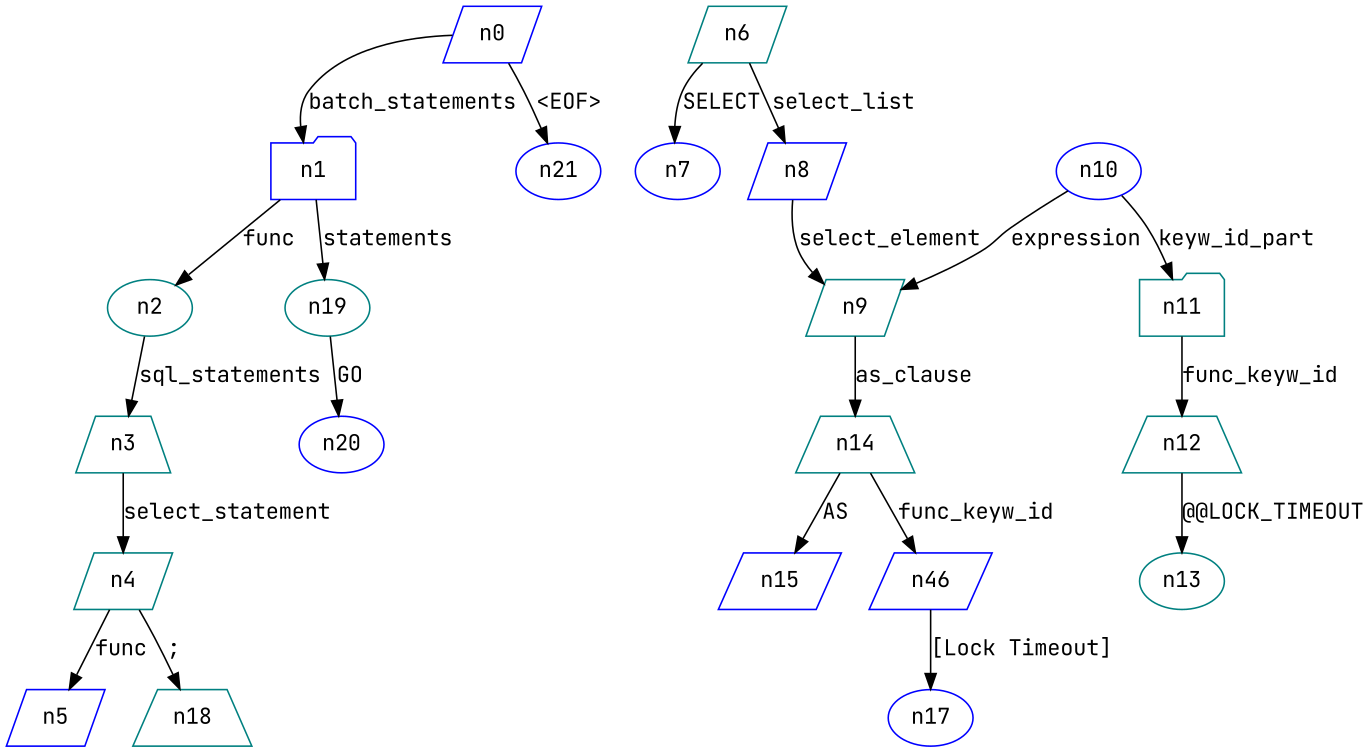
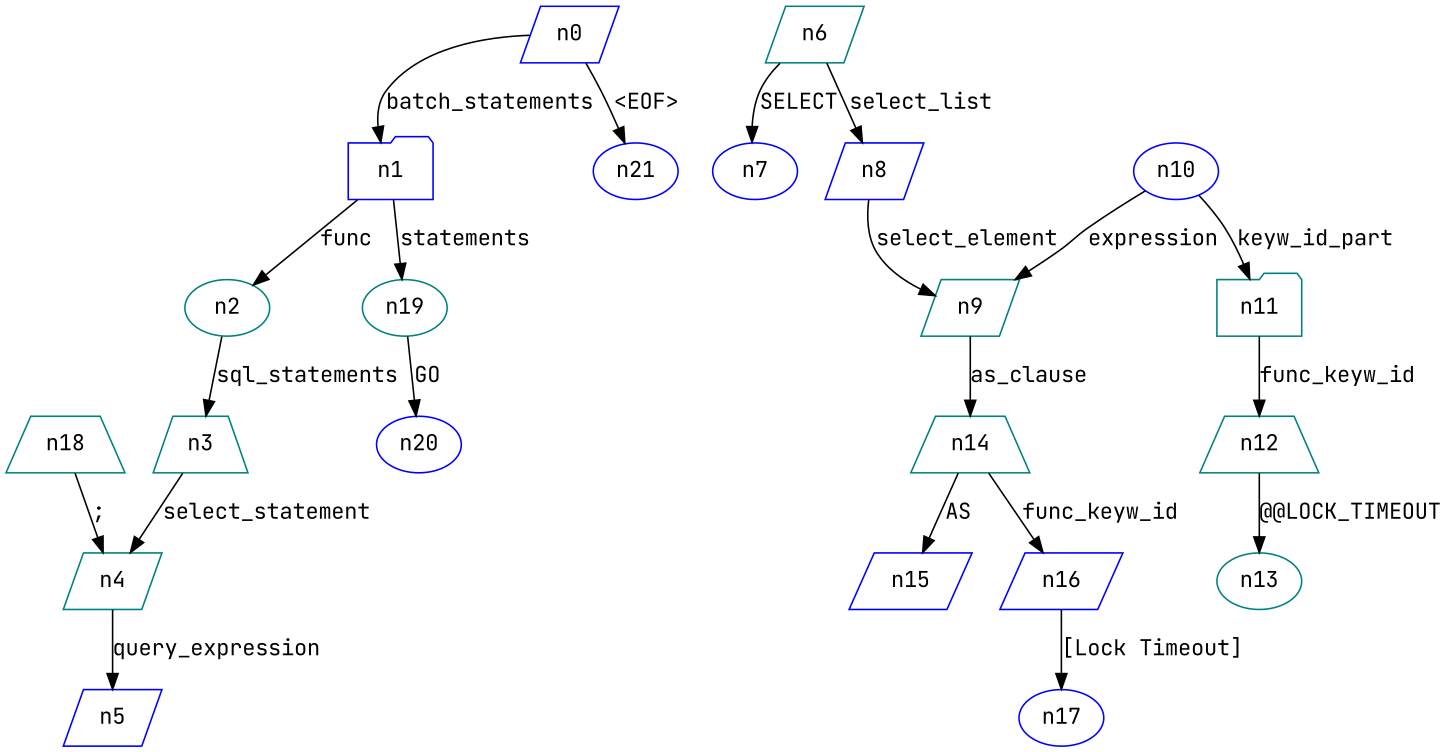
node "n46": label "n46" -> "n16"
edge "n4" -> "n18": reversed
edge "n4" -> "n5": label "func" -> "query_expression"
